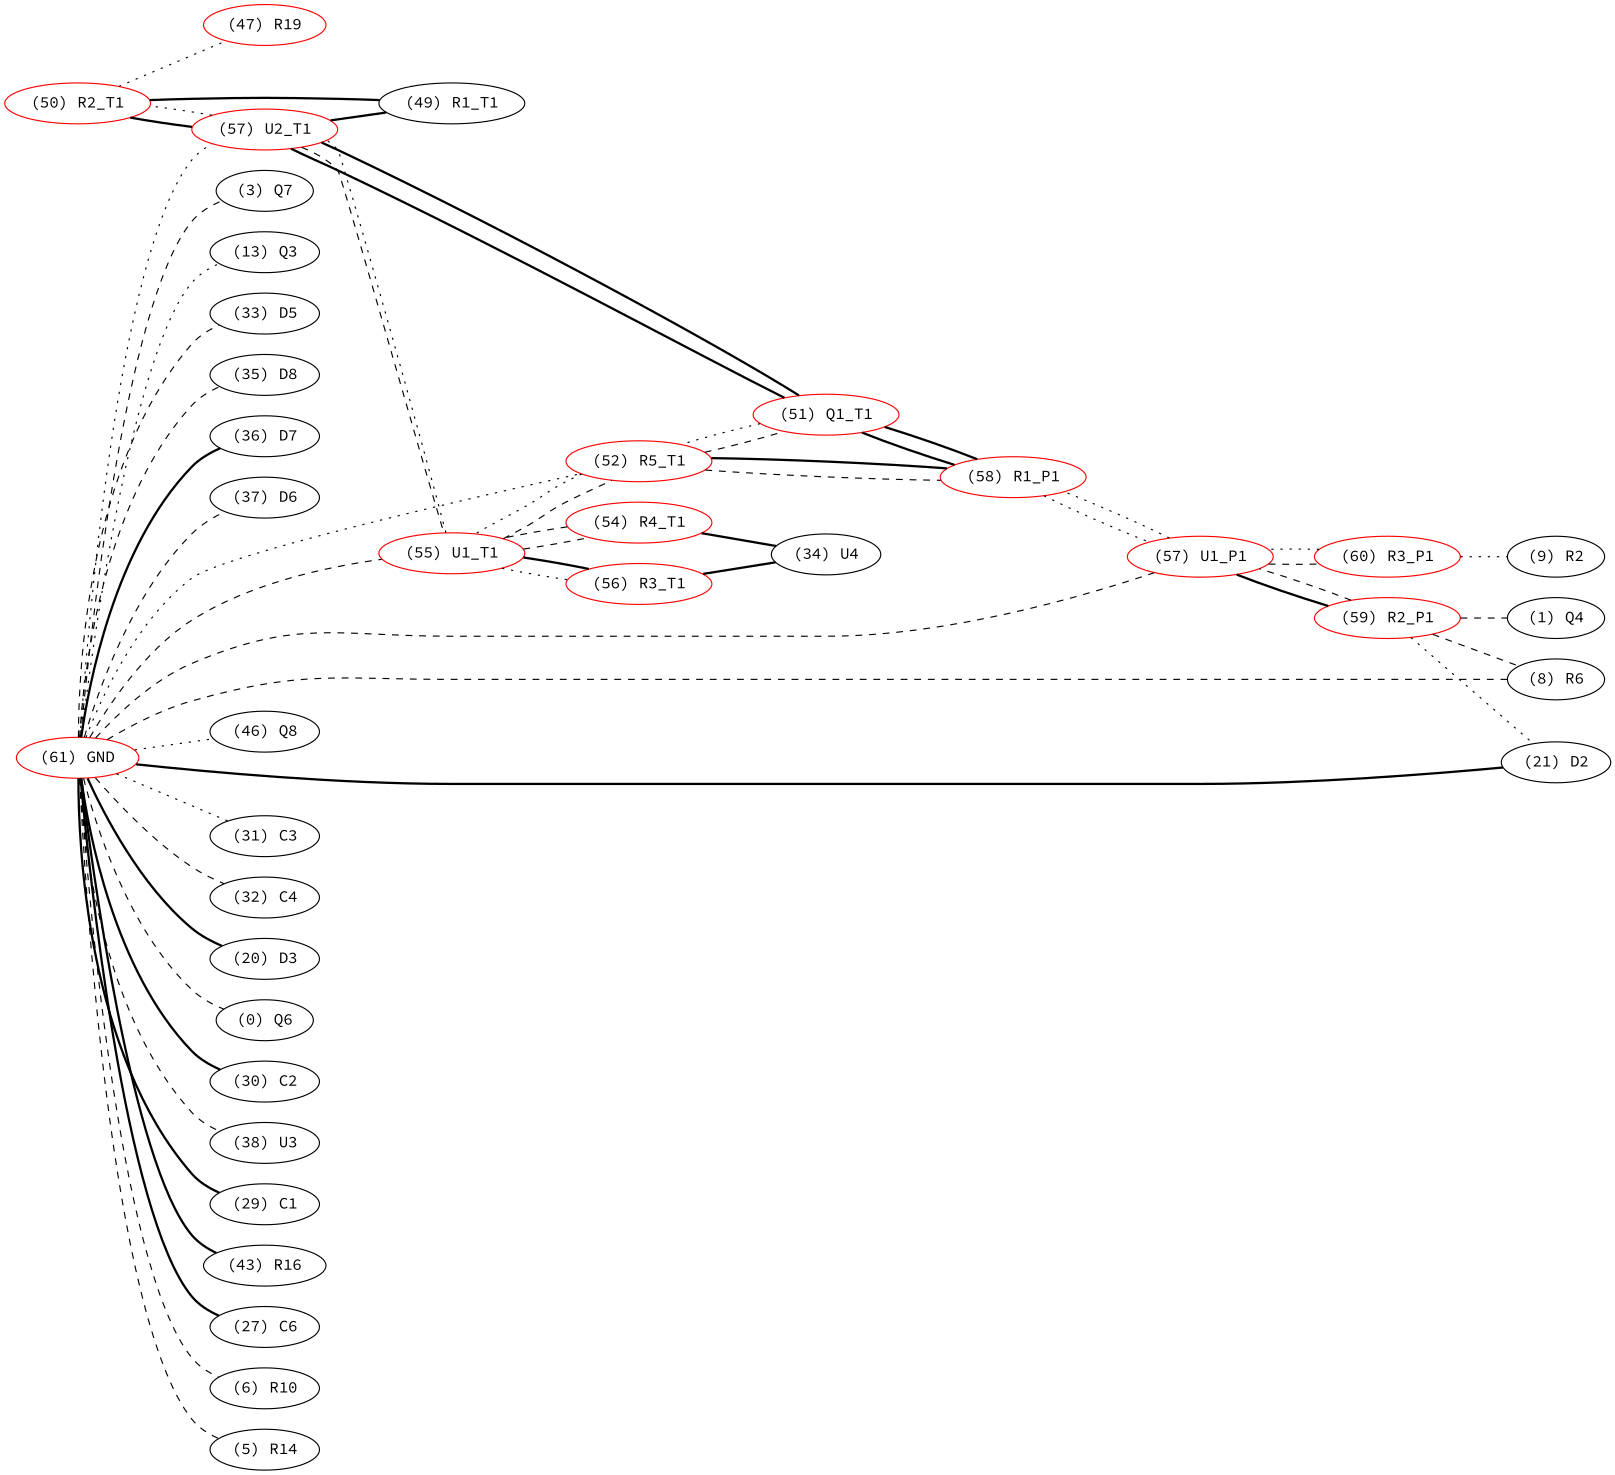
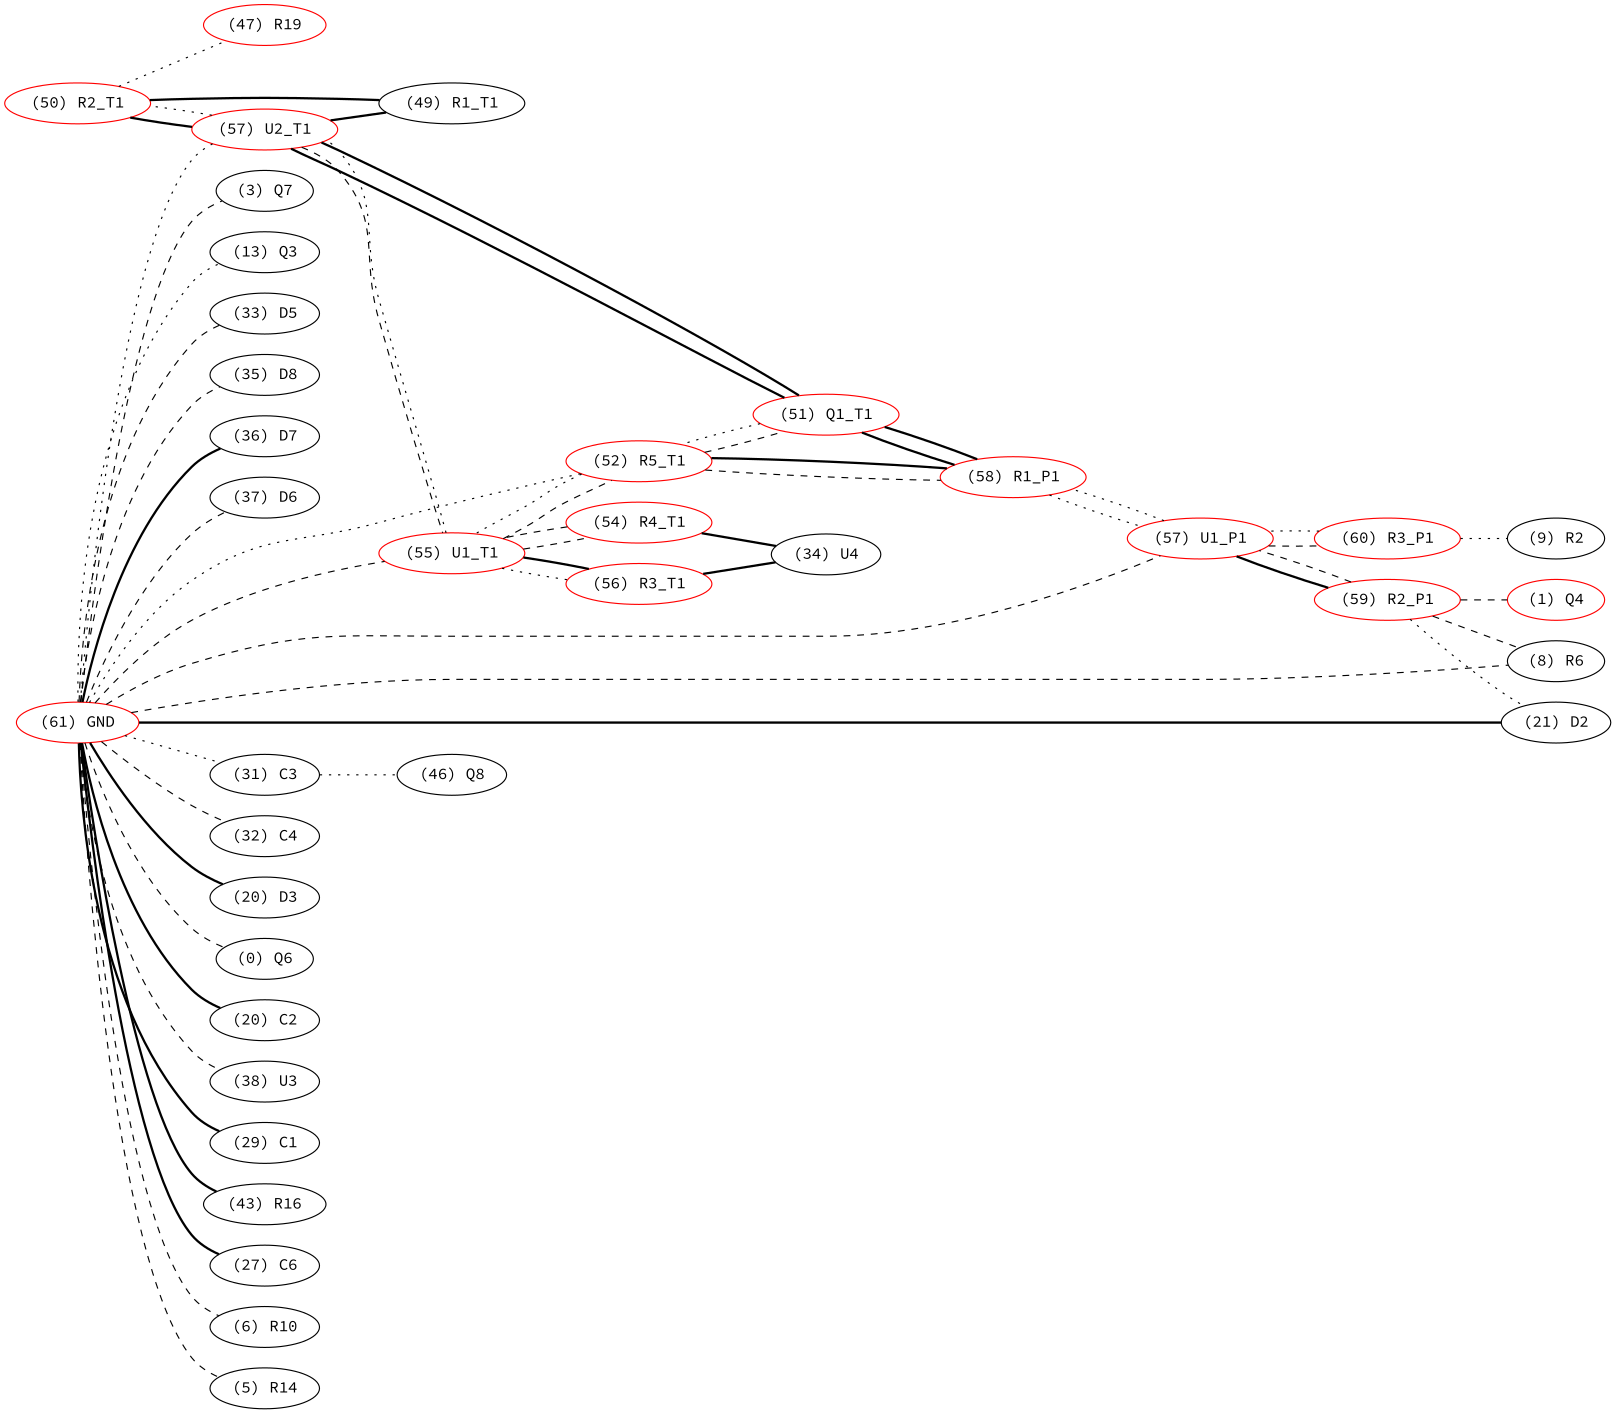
node "(1) Q4": color black -> red
edge "(46) Q8" -- "(61) GND": now "(46) Q8" -- "(31) C3"
node "(30) C2": label "(30) C2" -> "(20) C2"
